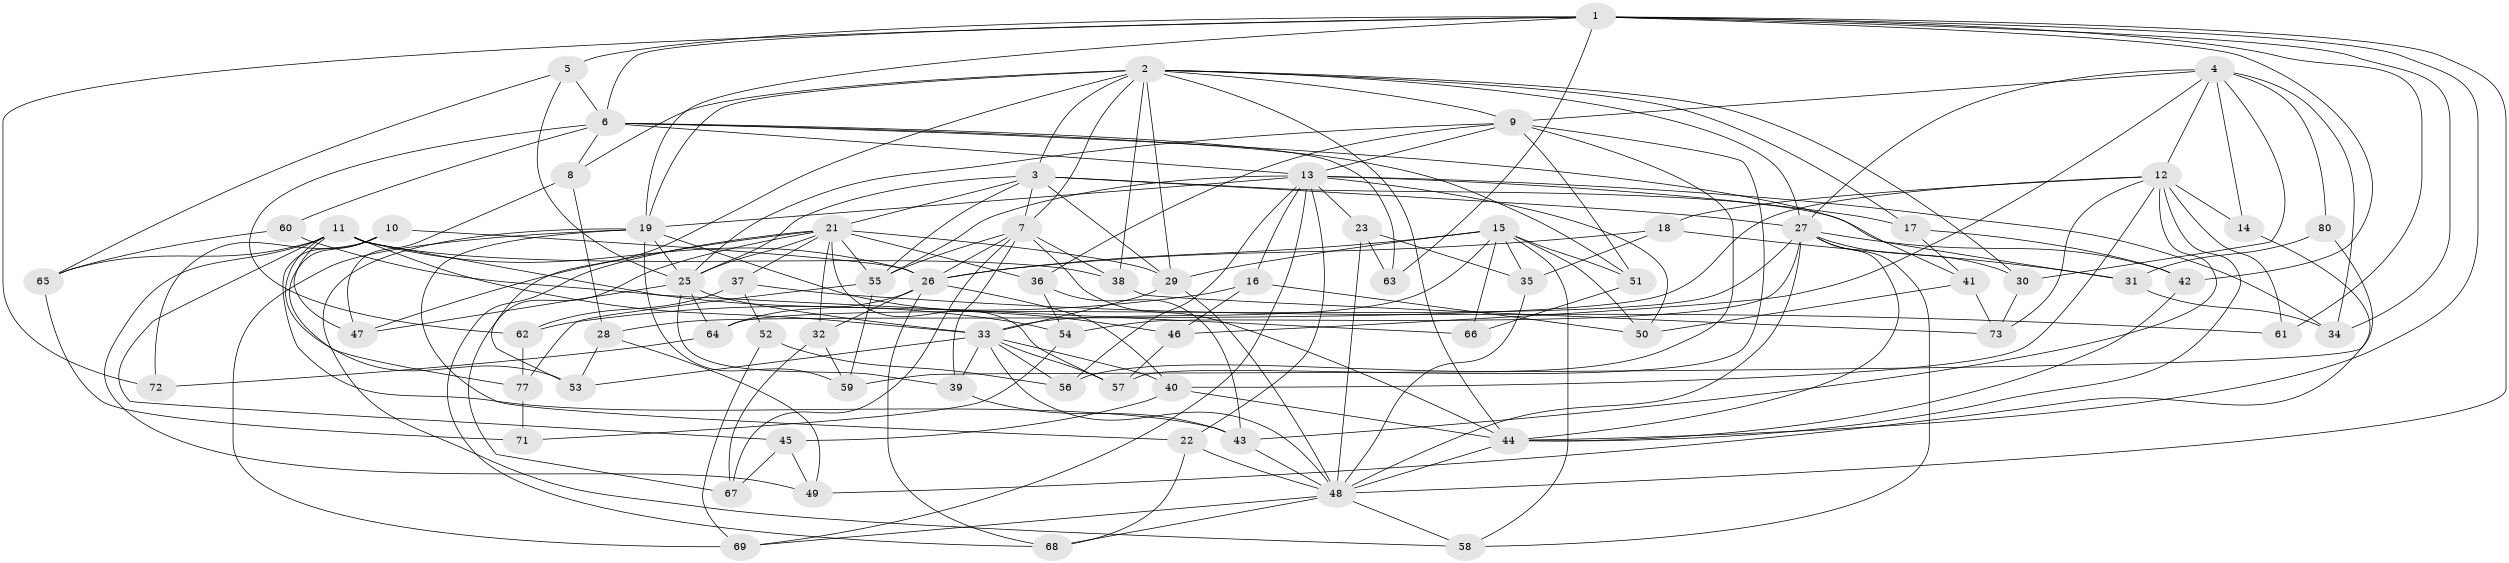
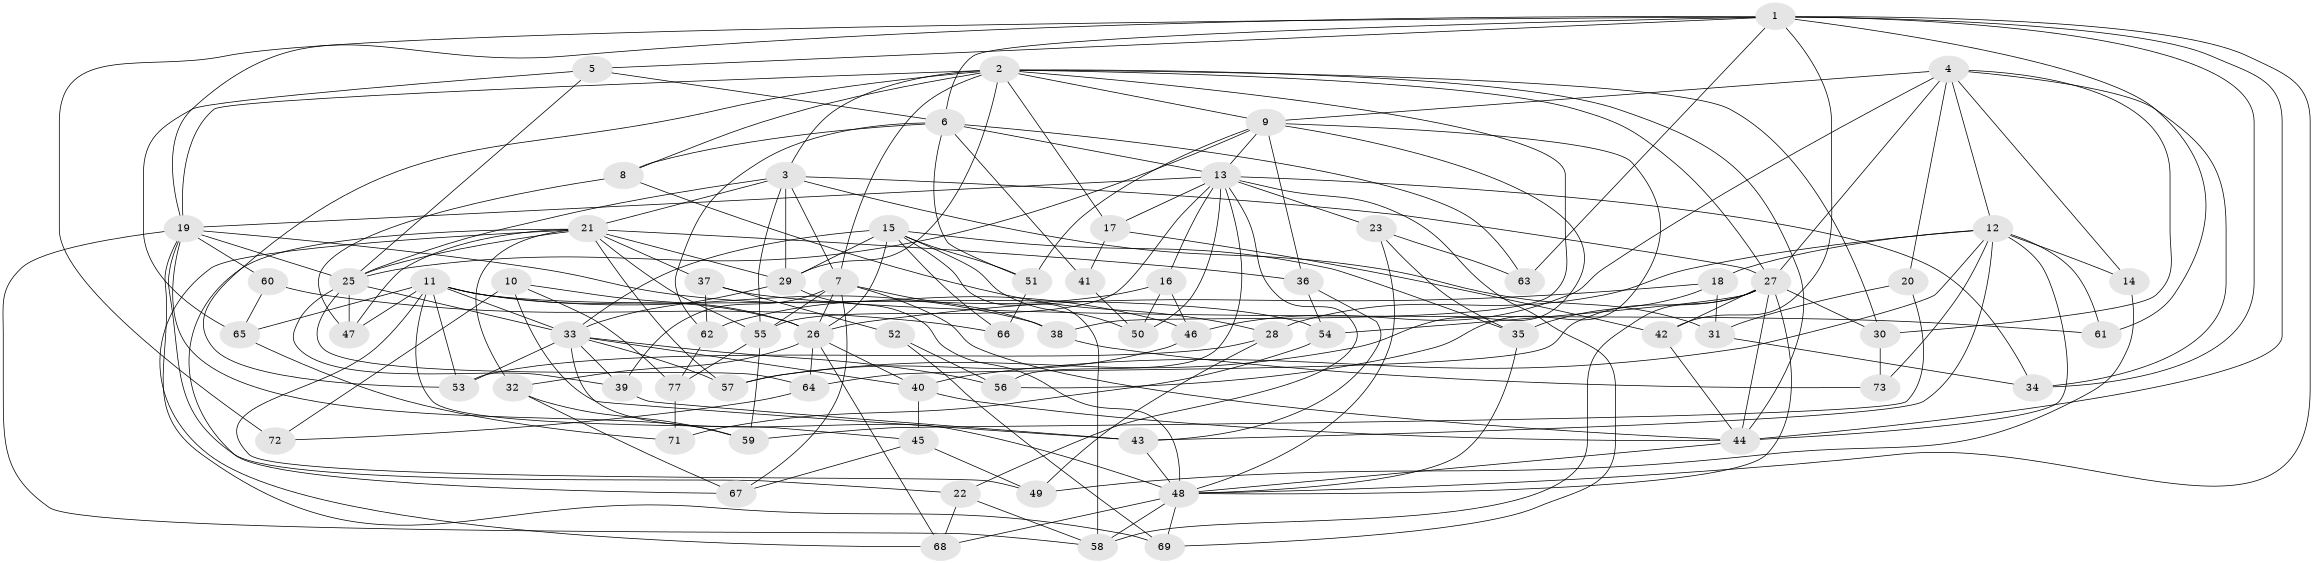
edge "6" -- "60": now "19" -- "60"
node "80": label "80" -> "20"
edge "41" -- "73": removed
edge "22" -- "48": now "22" -- "58"
